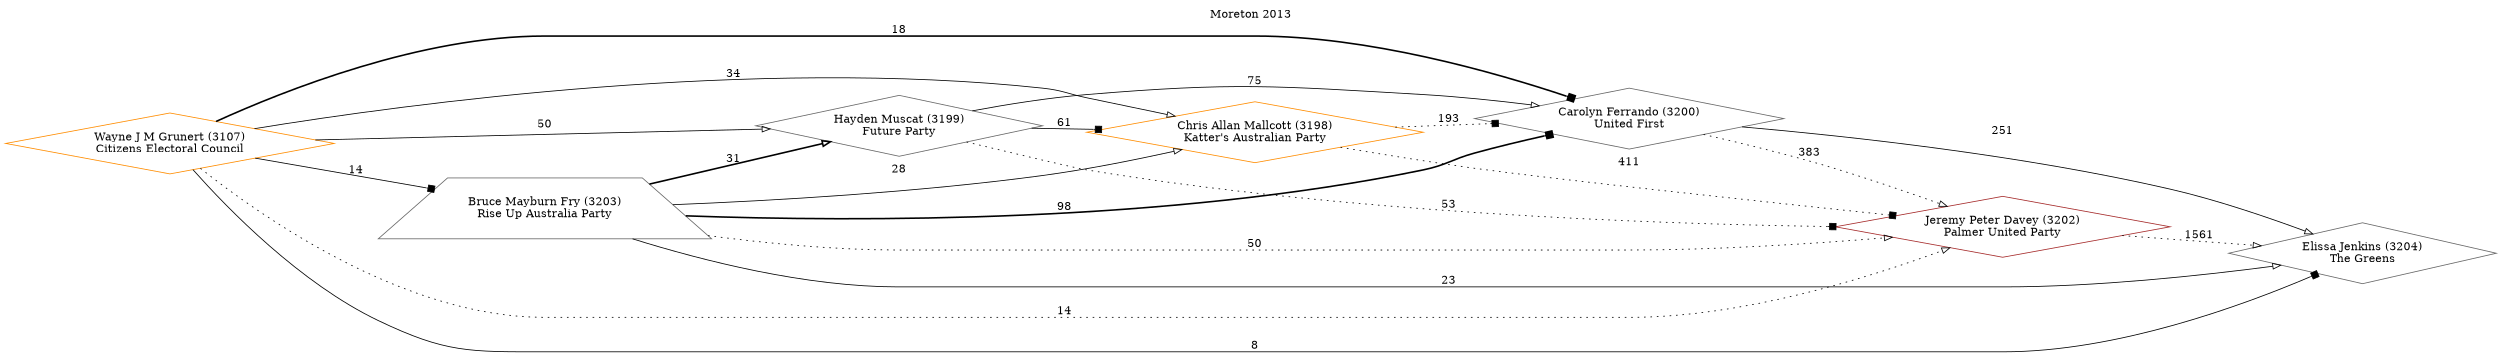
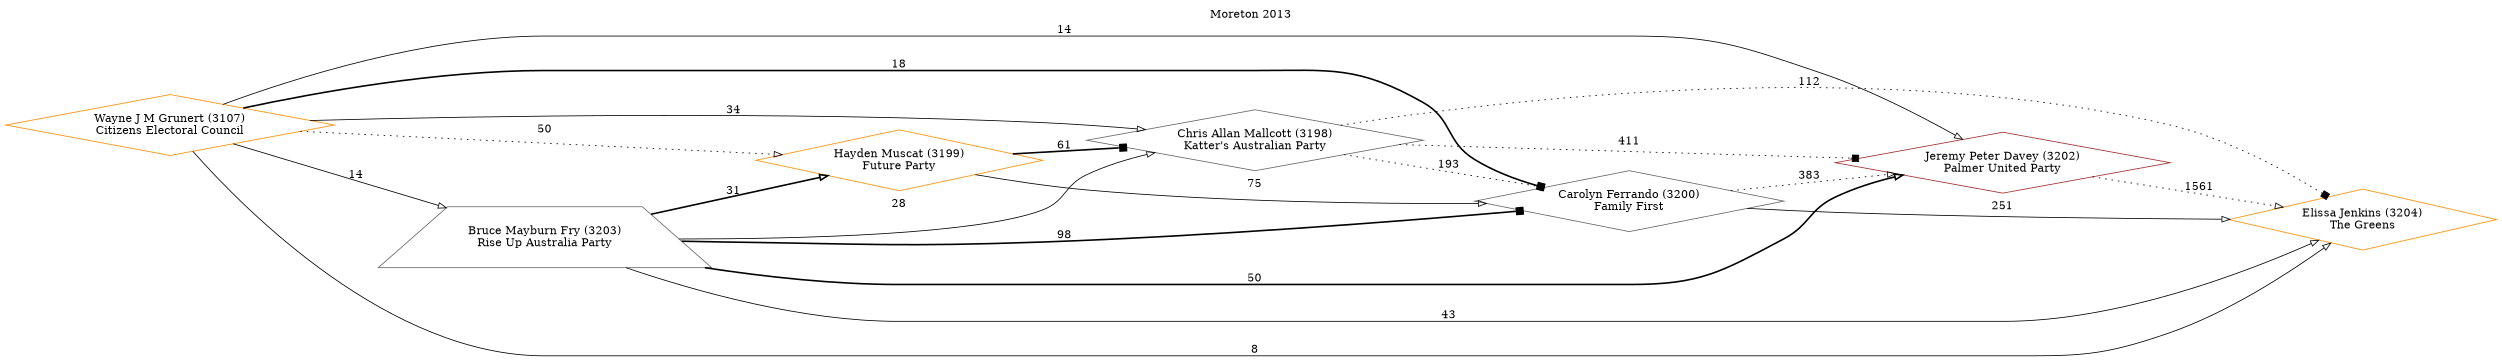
edge "Chris Allan Mallcott (3198) Katter's Australian Party" -> "Elissa Jenkins (3204) The Greens": added, label "112"
node "Carolyn Ferrando (3200) United First": label "Carolyn Ferrando (3200) United First" -> "Carolyn Ferrando (3200) Family First"
node "Hayden Muscat (3199) Future Party": color gray40 -> darkorange
edge "Hayden Muscat (3199) Future Party" -> "Chris Allan Mallcott (3198) Katter's Australian Party": style solid -> bold
node "Chris Allan Mallcott (3198) Katter's Australian Party": color darkorange -> gray40
edge "Wayne J M Grunert (3107) Citizens Electoral Council" -> "Hayden Muscat (3199) Future Party": style solid -> dotted
edge "Wayne J M Grunert (3107) Citizens Electoral Council" -> "Bruce Mayburn Fry (3203) Rise Up Australia Party": arrowhead box -> onormal
edge "Hayden Muscat (3199) Future Party" -> "Jeremy Peter Davey (3202) Palmer United Party": removed, label "53"
edge "Bruce Mayburn Fry (3203) Rise Up Australia Party" -> "Jeremy Peter Davey (3202) Palmer United Party": style dotted -> bold
node "Elissa Jenkins (3204) The Greens": color gray40 -> darkorange
edge "Bruce Mayburn Fry (3203) Rise Up Australia Party" -> "Elissa Jenkins (3204) The Greens": label "23" -> "43"
edge "Wayne J M Grunert (3107) Citizens Electoral Council" -> "Jeremy Peter Davey (3202) Palmer United Party": style dotted -> solid
edge "Wayne J M Grunert (3107) Citizens Electoral Council" -> "Elissa Jenkins (3204) The Greens": arrowhead box -> onormal
